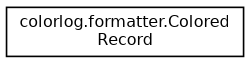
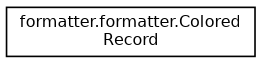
node "colorlog.formatter.Colored Record": label "colorlog.formatter.Colored Record" -> "formatter.formatter.Colored Record"
